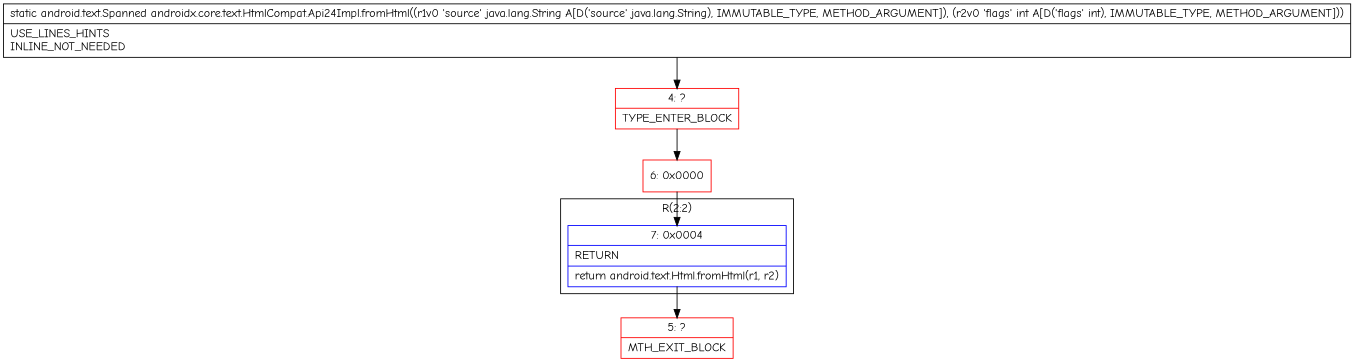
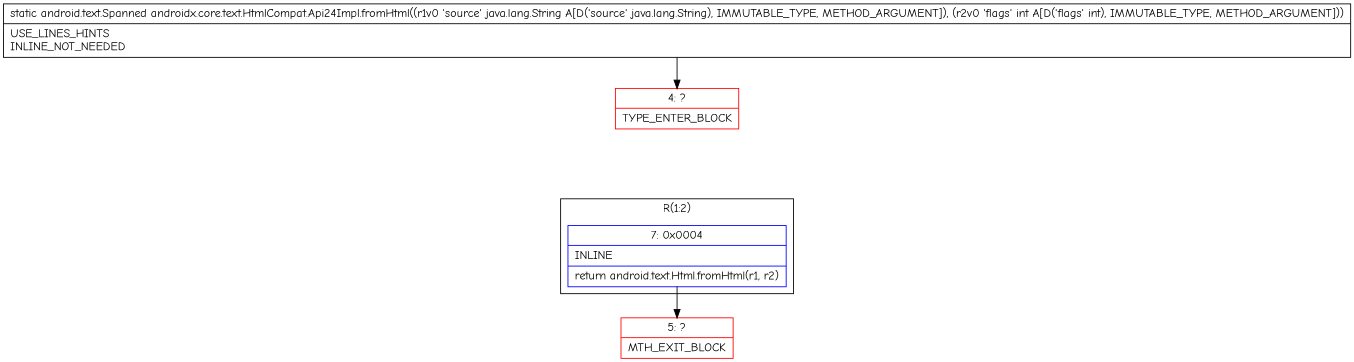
node "6: 0x0000": removed
cluster "R(2:2)": label "R(2:2)" -> "R(1:2)"
node "7: 0x0004": text "RETURN" -> "INLINE"
